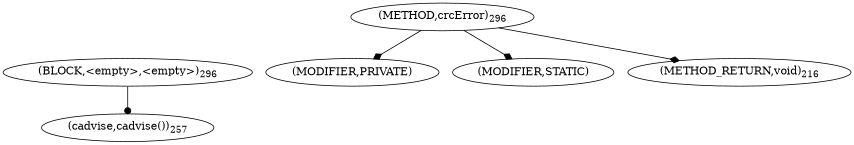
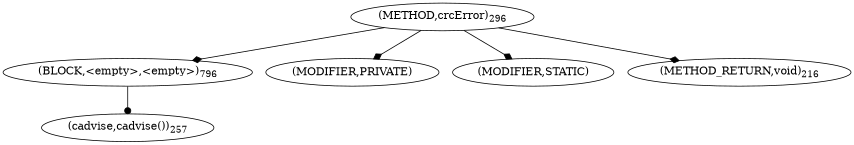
edge "(METHOD,crcError)" -> "(BLOCK,<empty>,<empty>)": added
node "(BLOCK,<empty>,<empty>)": text "296" -> "796"
